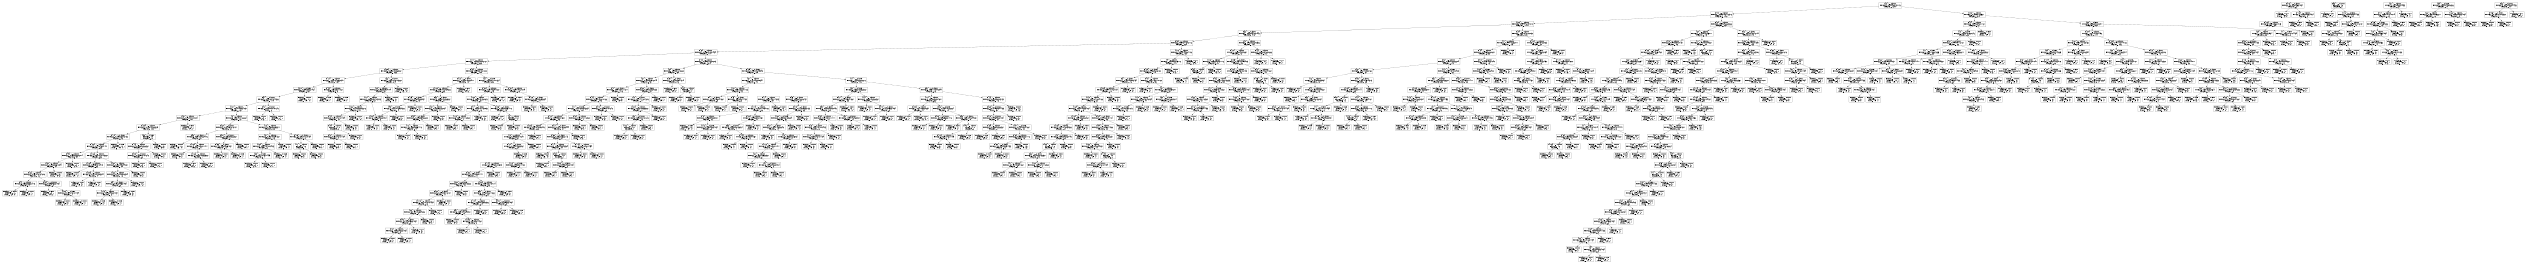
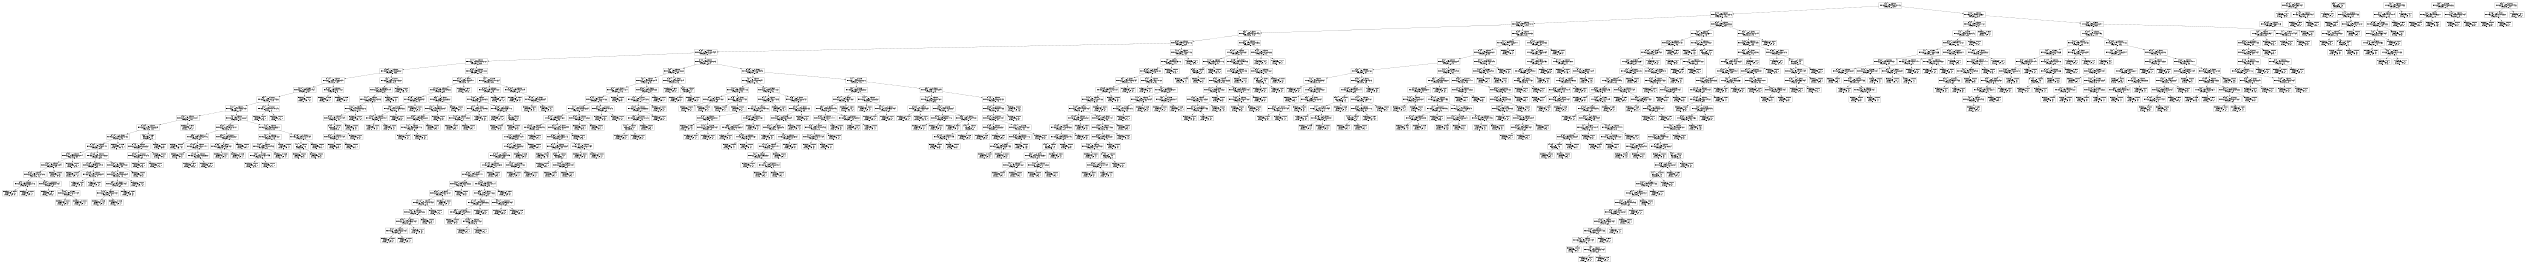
edge "X[94] <= 0.5000 entropy = 0.998528280821 samples = 155" -> "X[170] <= 0.5000 entropy = 0.779349837292 samples = 13": reversed
edge "X[65] <= 0.5000 entropy = 1.0 samples = 8" -> "X[0] <= 0.5000 entropy = 0.721928094887 samples = 5": now "X[65] <= 0.5000 entropy = 1.0 samples = 8" -> "X[199] <= 0.5000 entropy = 0.973519002385 samples = 89"
node "X[134] <= 0.5000 entropy = 0.676941869781 samples = 56": removed
node "X[144] <= 0.5000 entropy = 0.669015835057 samples = 40": added
edge "X[210] <= 0.5000 entropy = 0.609840304716 samples = 20" -> "entropy = 0.0000 samples = 20 value = [  0.  20.]": now "X[210] <= 0.5000 entropy = 0.609840304716 samples = 20" -> "X[34] <= 0.5000 entropy = 0.322756958897 samples = 17"
node "X[107] <= 0.5000 entropy = 0.819264971231 samples = 98": added
node "X[165] <= 0.5000 entropy = 0.970950594455 value = 30": label "X[165] <= 0.5000 entropy = 0.970950594455 value = 30" -> "X[165] <= 0.5000 entropy = 0.970950594455 samples = 30"
node "X[65] <= 0.5000 entropy = 0.994030211477 samples = 11": label "X[65] <= 0.5000 entropy = 0.994030211477 samples = 11" -> "X[65] <= 0.5000 entropy = 0.994030211477 value = 11"
node "X[103] <= 0.5000 entropy = 0.918295834054 value = 3": label "X[103] <= 0.5000 entropy = 0.918295834054 value = 3" -> "X[103] <= 0.5000 entropy = 0.918295834054 samples = 3"
node "X[204] <= 0.5000 entropy = 0.988283610992 samples = 55": added
